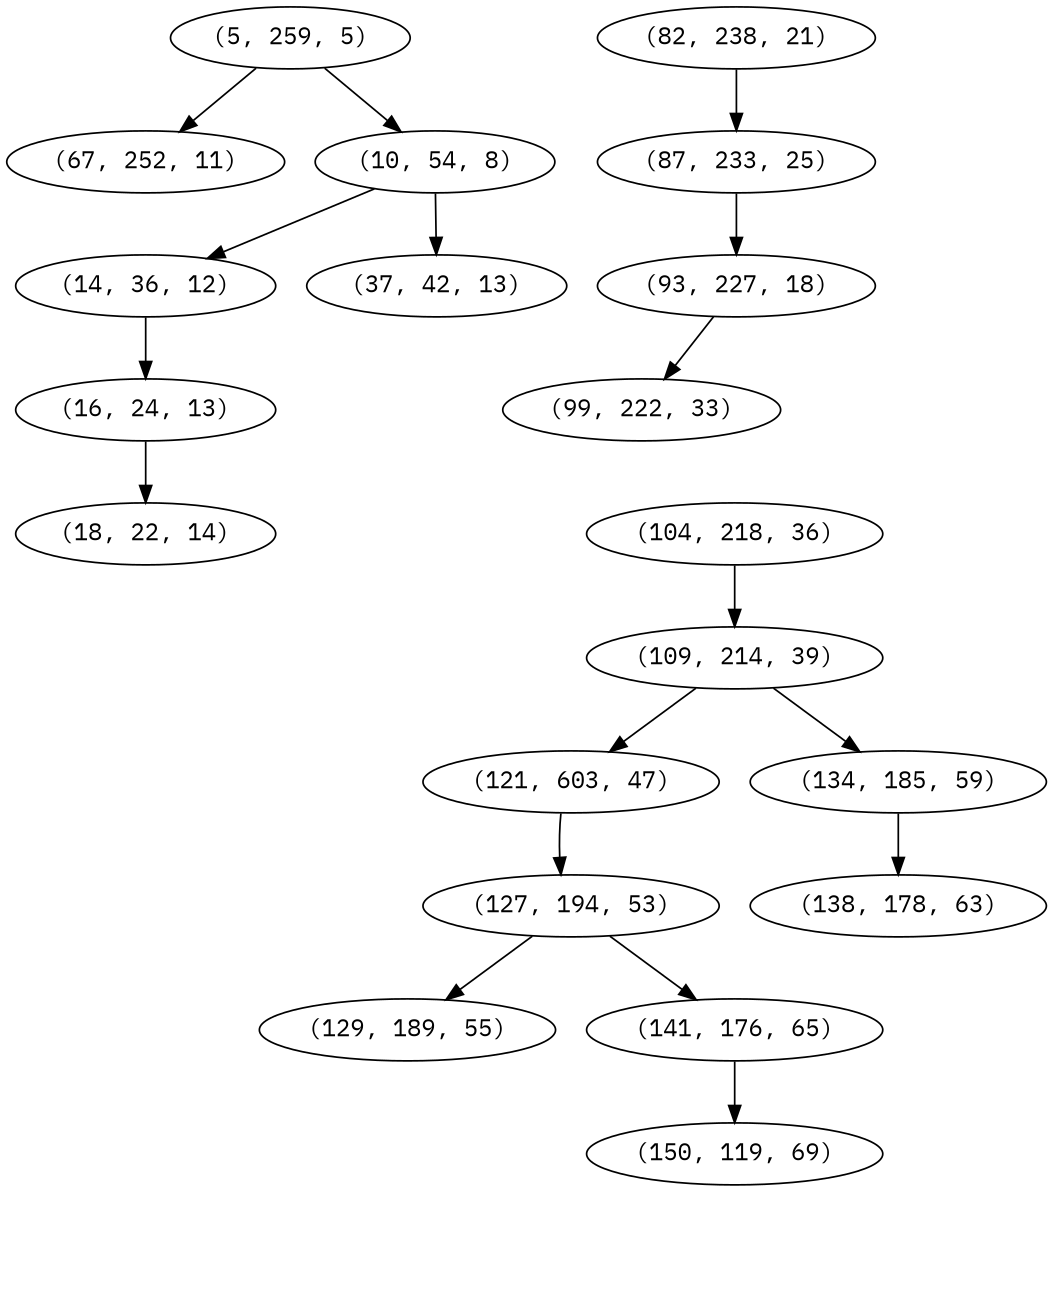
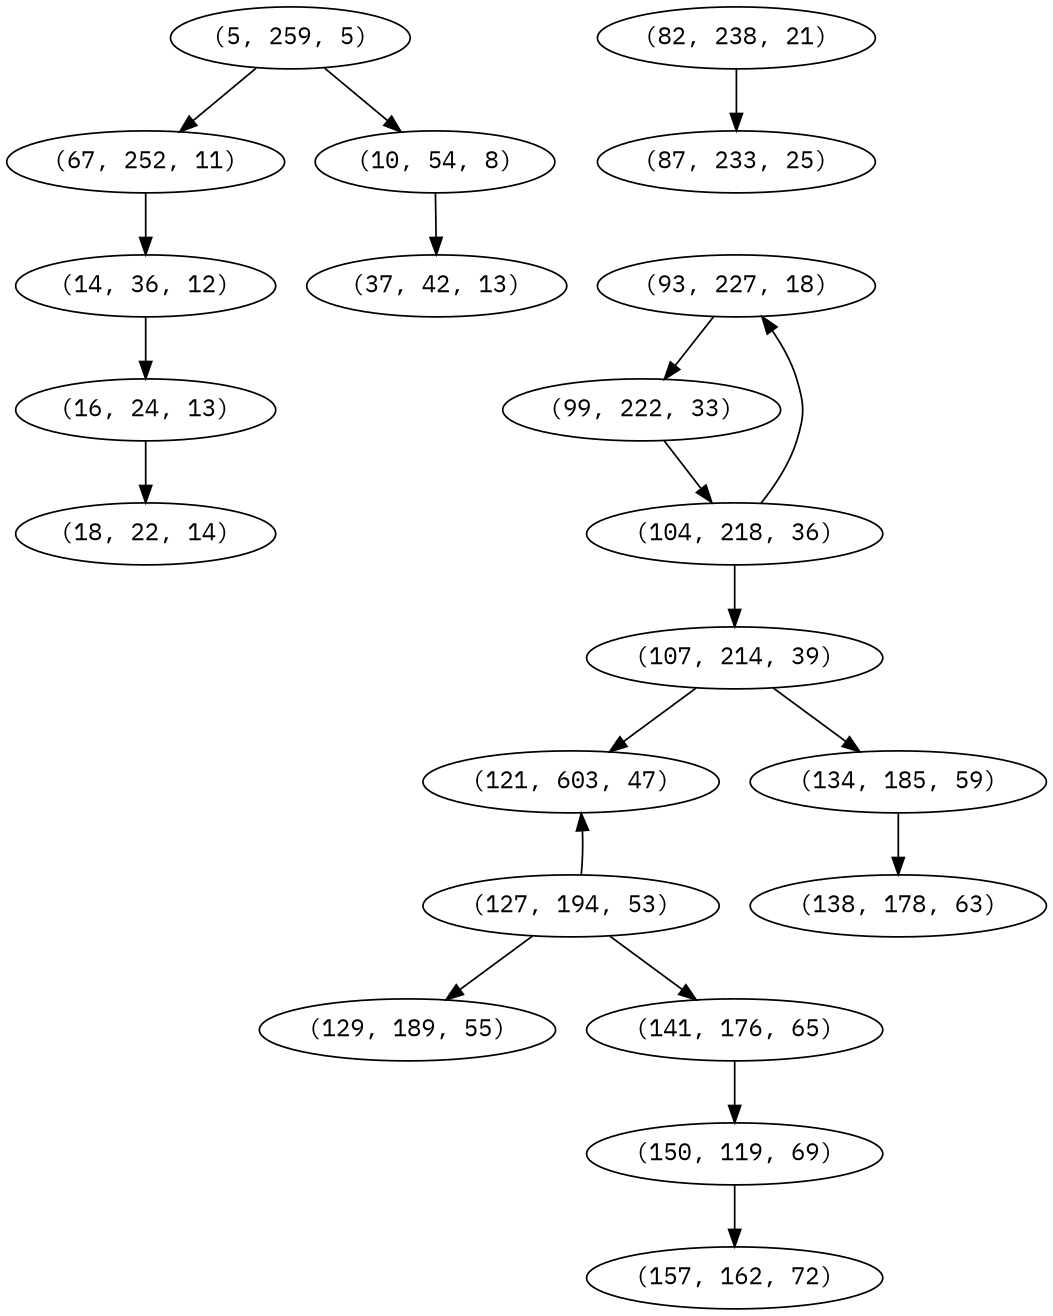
edge "(87, 233, 25)" -> "(93, 227, 18)": now "(104, 218, 36)" -> "(93, 227, 18)"
edge "(10, 54, 8)" -> "(14, 36, 12)": now "(67, 252, 11)" -> "(14, 36, 12)"
edge "(99, 222, 33)" -> "(104, 218, 36)": added
node "(109, 214, 39)": label "(109, 214, 39)" -> "(107, 214, 39)"
edge "(121, 603, 47)" -> "(127, 194, 53)": reversed
node "(157, 162, 72)": added
